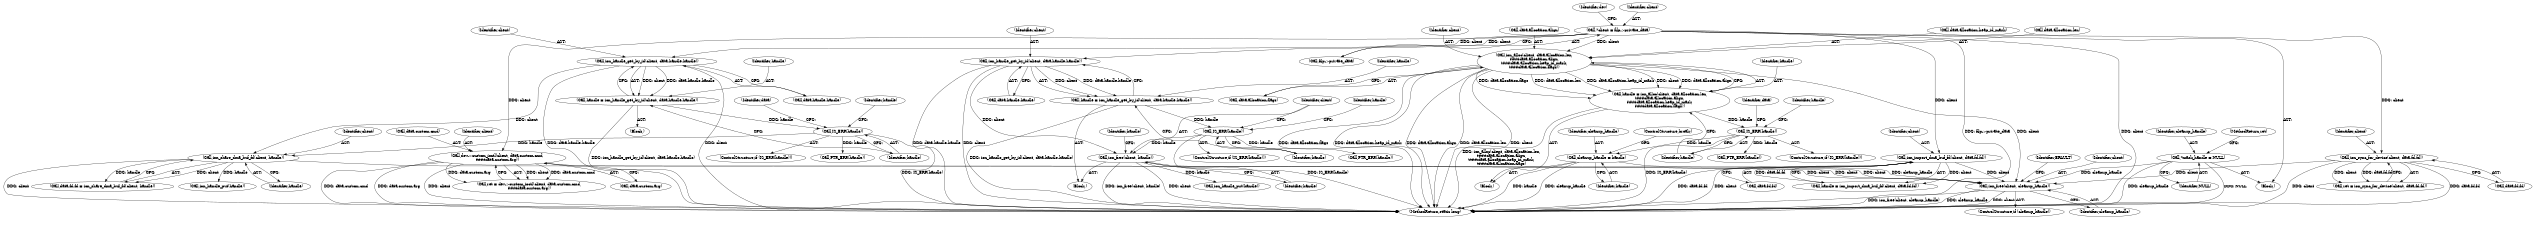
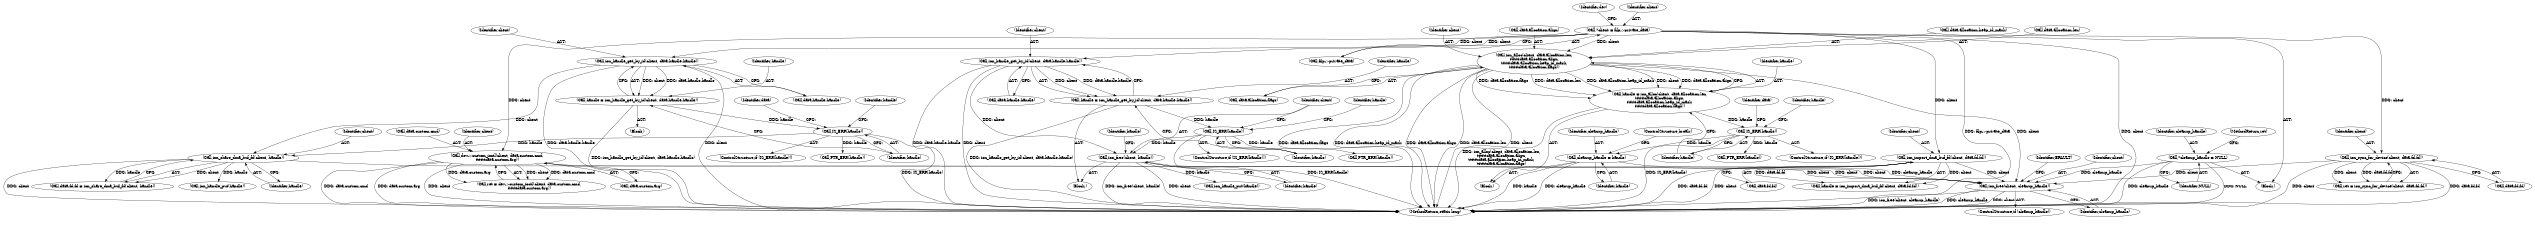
node "(Call,*mask_handle = NULL)": label "(Call,*mask_handle = NULL)" -> "(Call,*cleanup_handle = NULL)"
edge "(Call,handle = ion_import_dma_buf_fd(client, data.fd.fd))" -> "(Call,ion_import_dma_buf_fd(client, data.fd.fd))": removed, label "CFG:"
